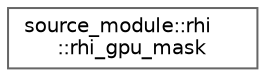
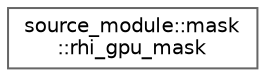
node "source_module::rhi ::rhi_gpu_mask": label "source_module::rhi ::rhi_gpu_mask" -> "source_module::mask ::rhi_gpu_mask"
